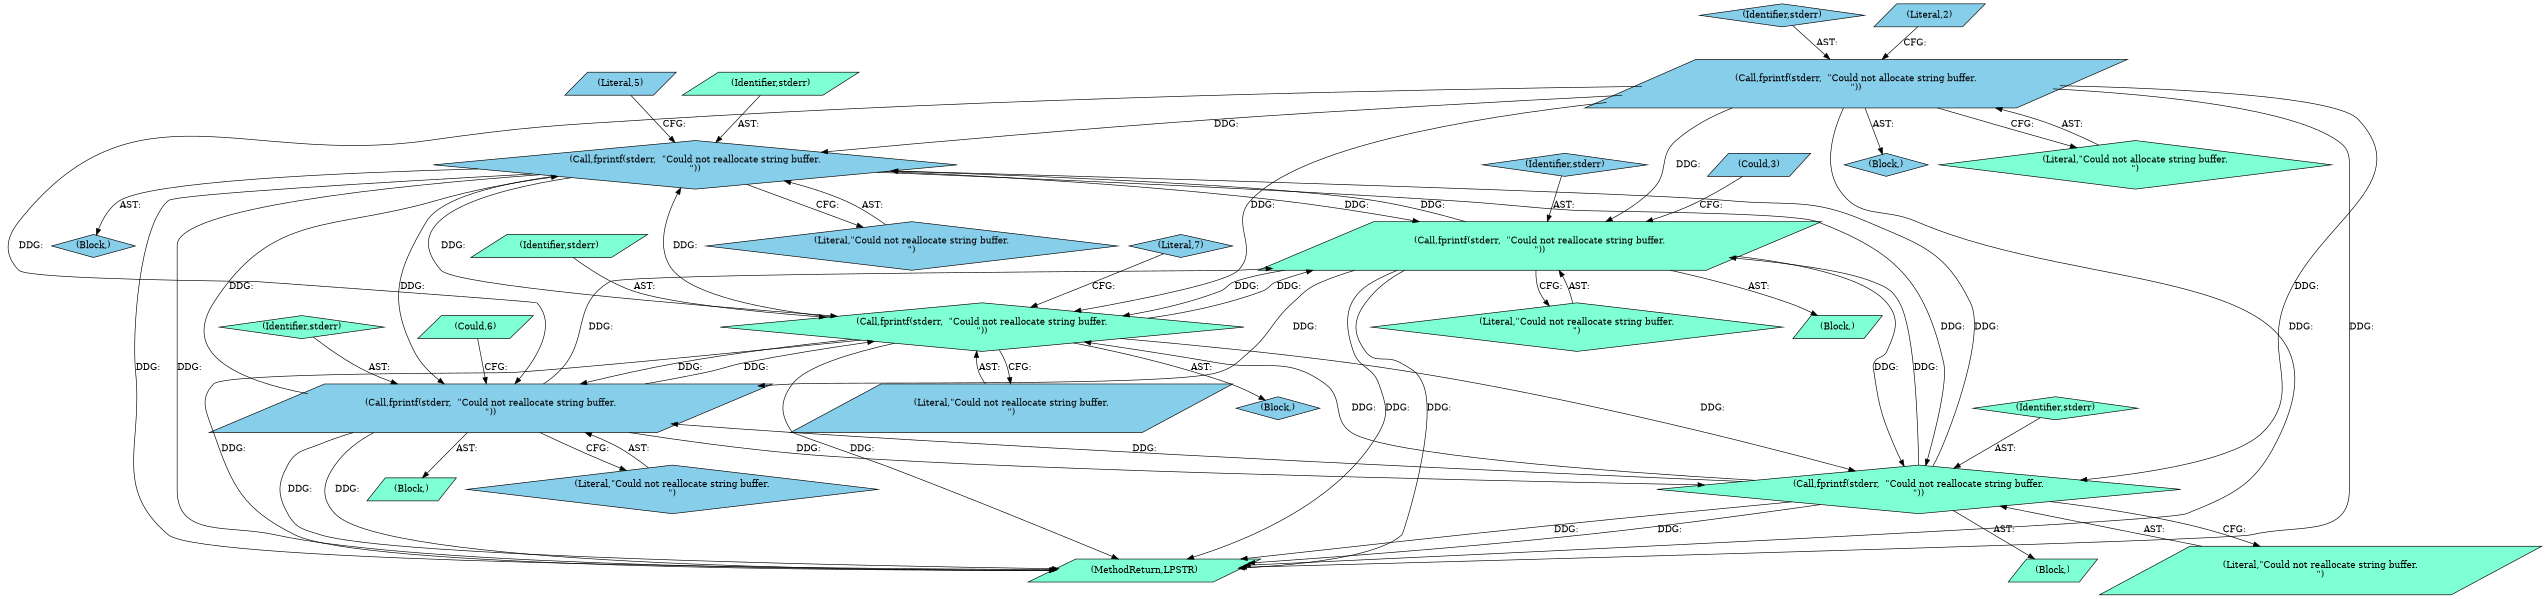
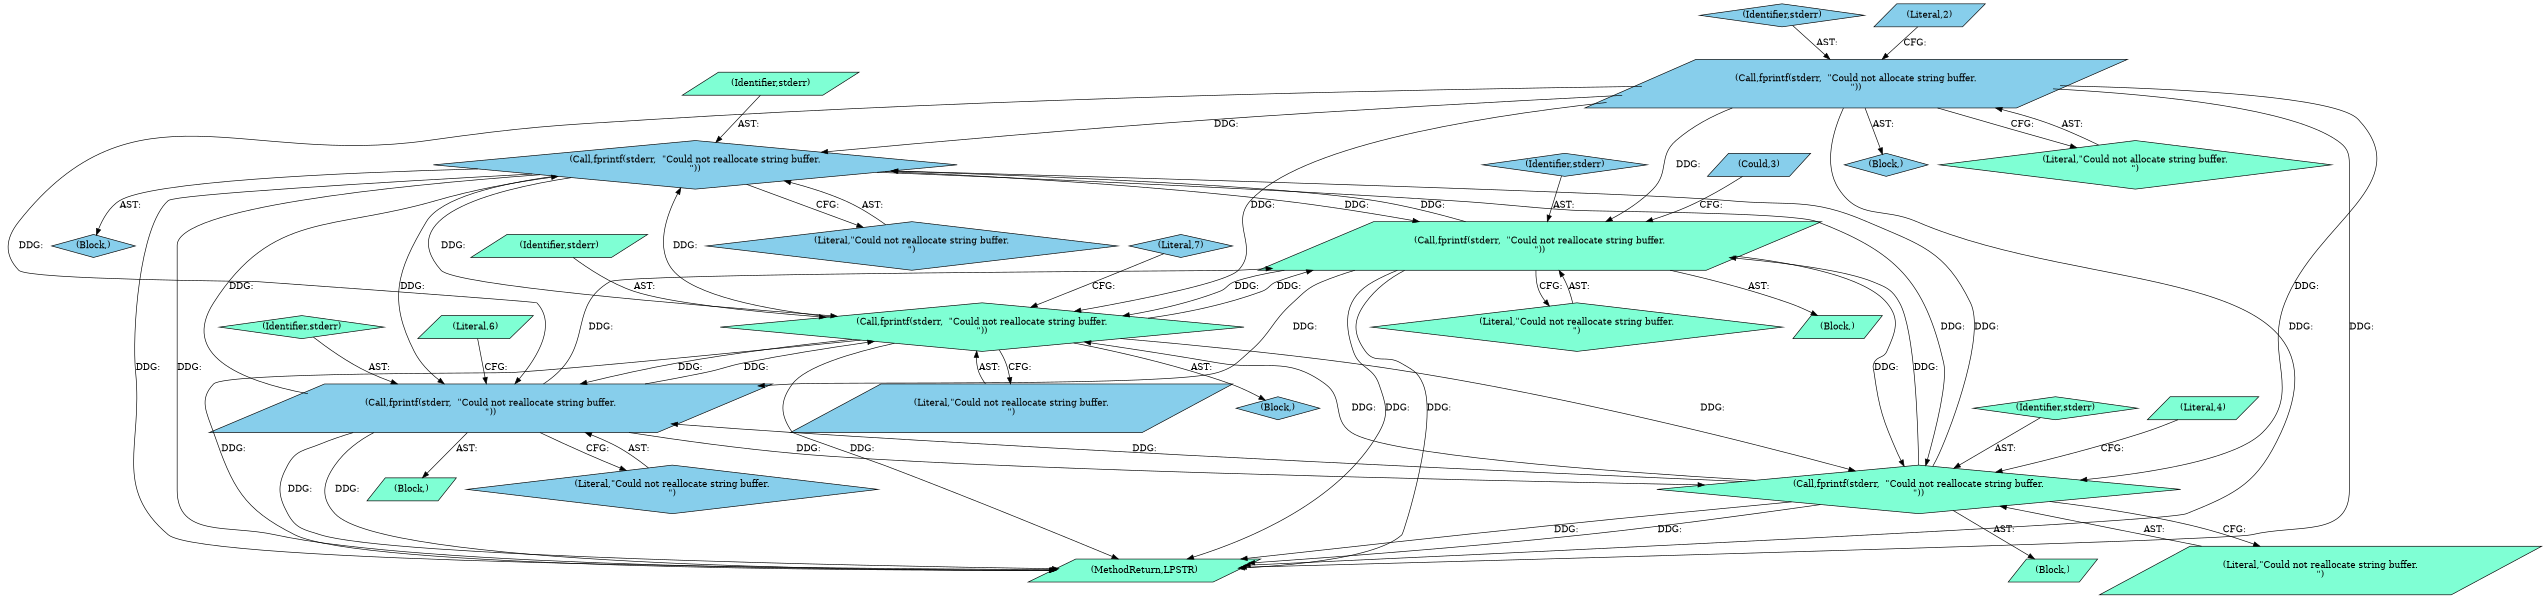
node "(Literal,5)": removed
node "(Could,6)": label "(Could,6)" -> "(Literal,6)"
node "(Literal,4)": added
